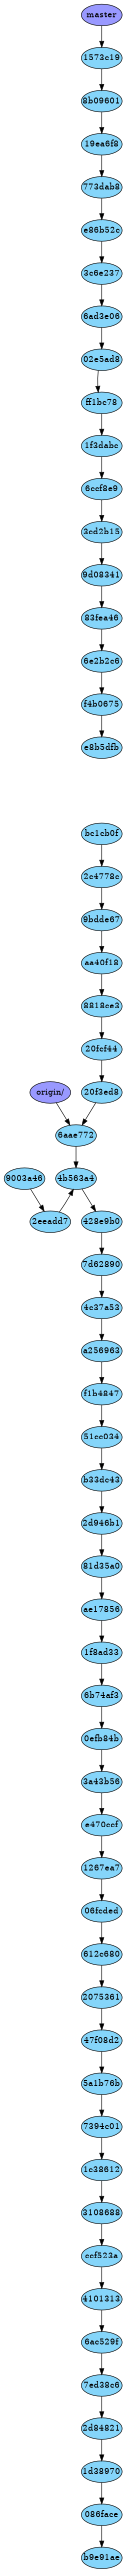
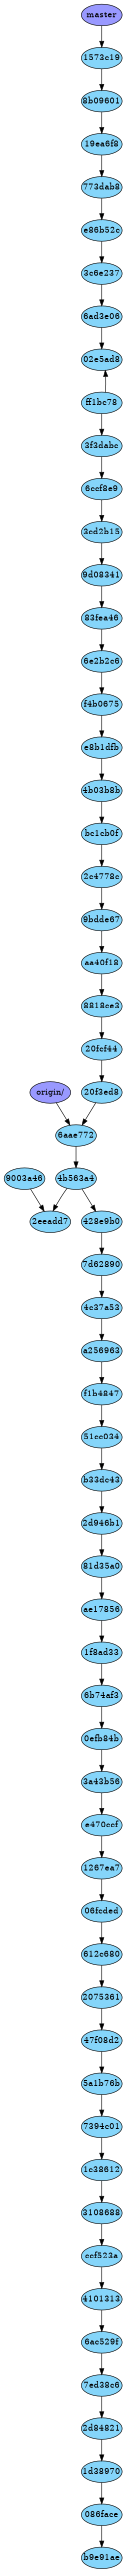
edge "02e5ad8" -> "ff1bc78": reversed
node "1f3dabc": label "1f3dabc" -> "3f3dabc"
node "e8b5dfb": label "e8b5dfb" -> "e8b1dfb"
node "4b03b8b": added
edge "2eeadd7" -> "4b563a4": reversed
